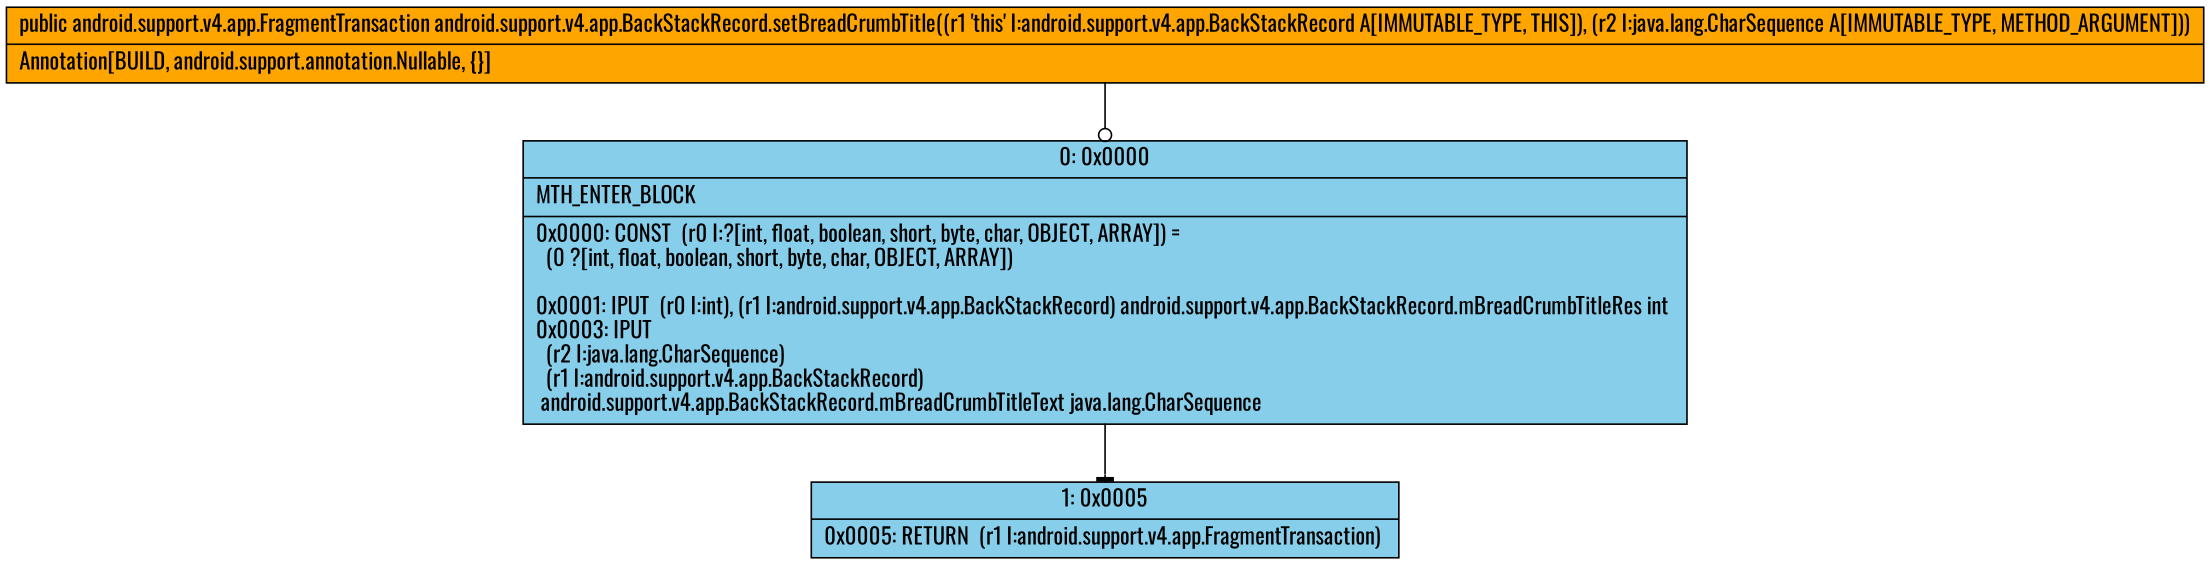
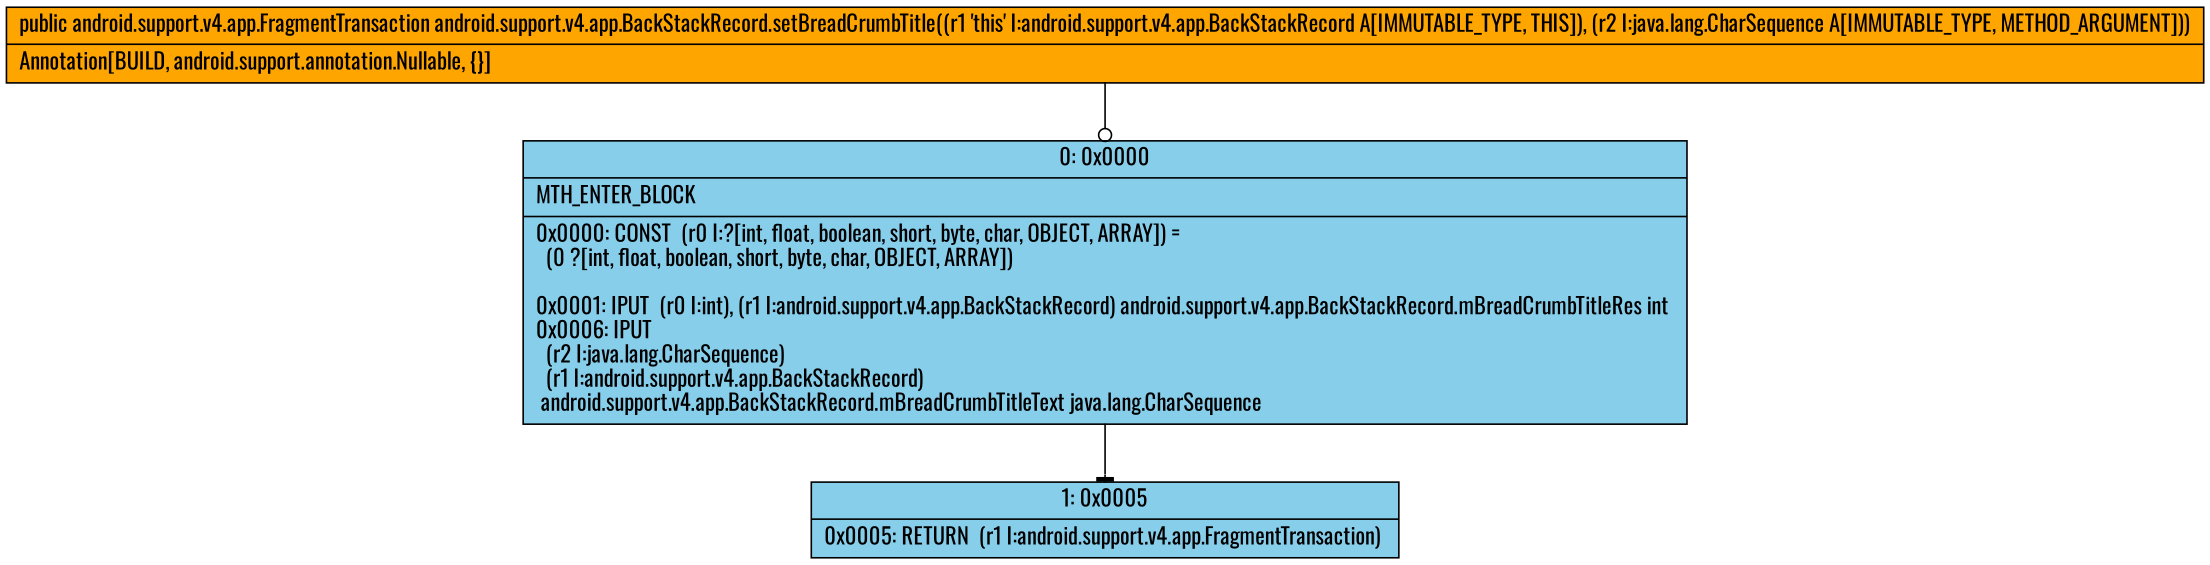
node "0: 0x0000": text "0x0003: IPUT" -> "0x0006: IPUT"
